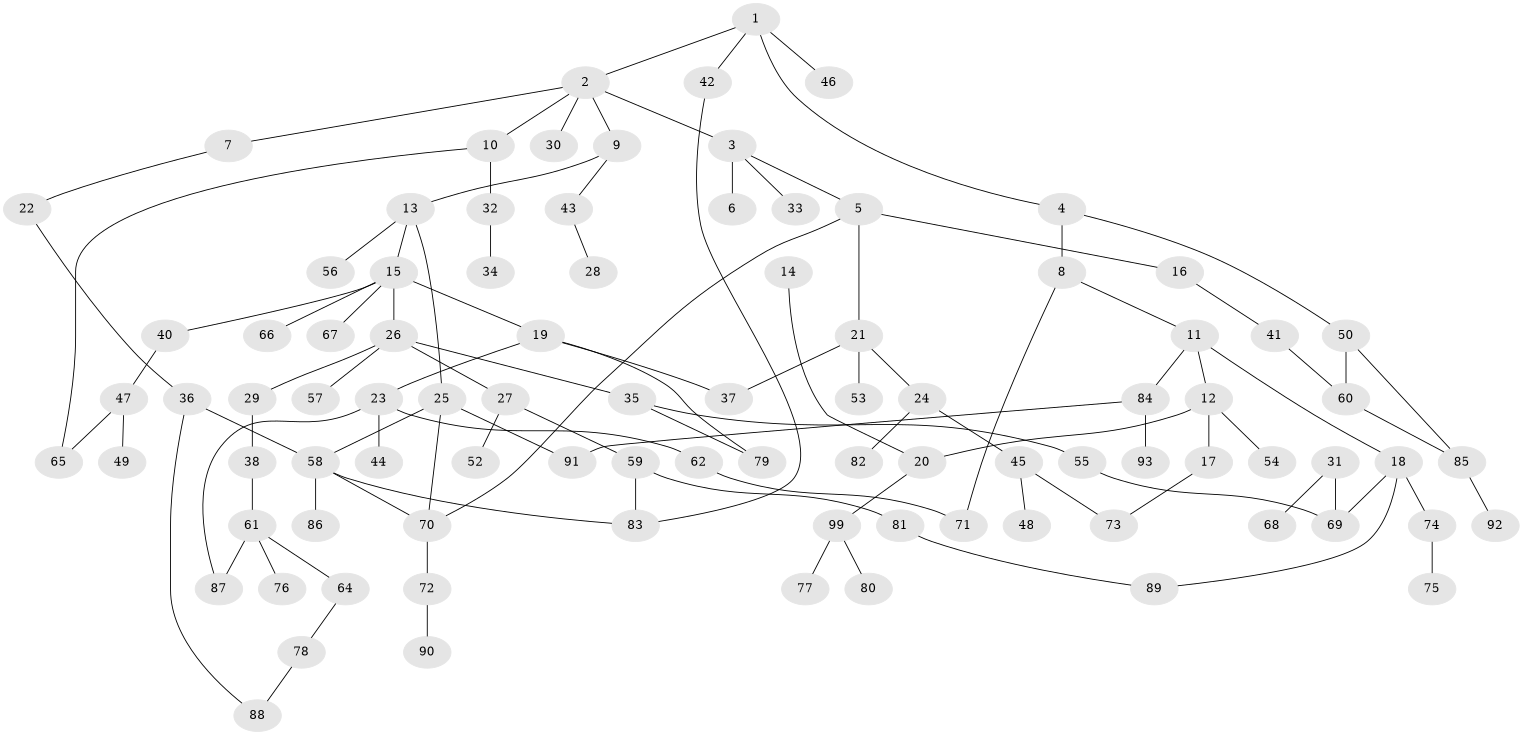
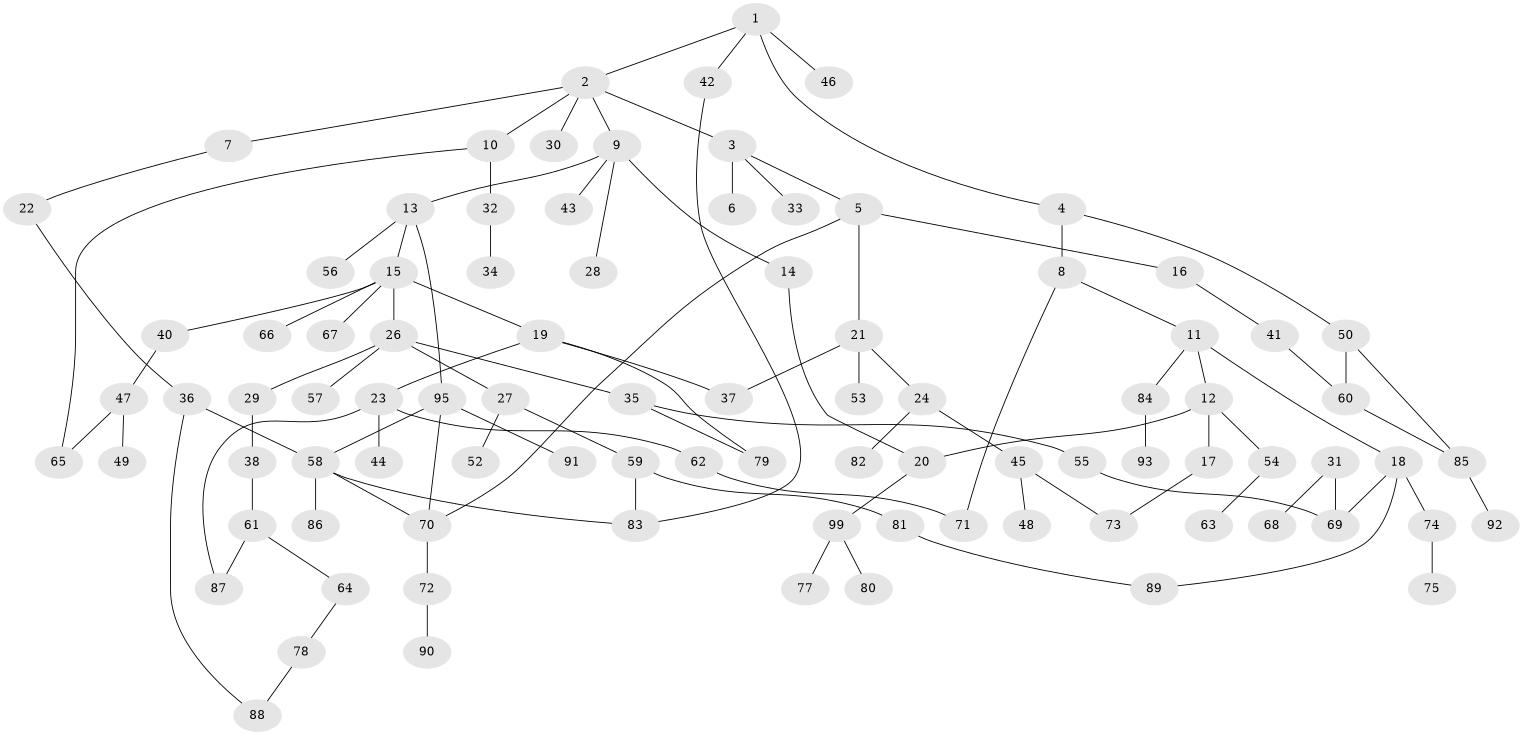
edge "9" -- "14": added
edge "43" -- "28": now "9" -- "28"
node "25": label "25" -> "95"
edge "84" -- "91": removed
node "63": added
node "76": removed
